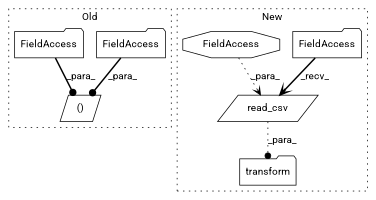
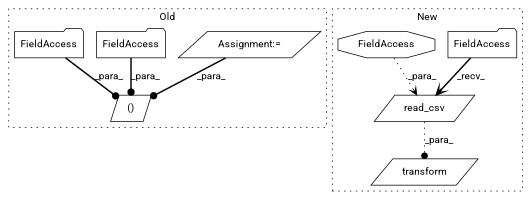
node "Assignment:=": added
node "transform": shape folder -> parallelogram
